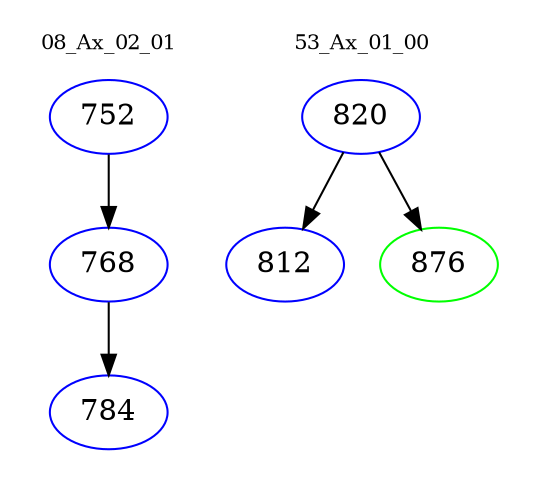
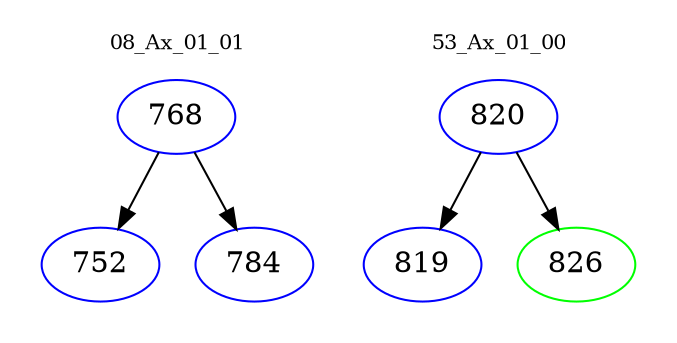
cluster "08_Ax_02_01": label "08_Ax_02_01" -> "08_Ax_01_01"
edge "752" -> "768": reversed
node "812": label "812" -> "819"
node "876": label "876" -> "826"
